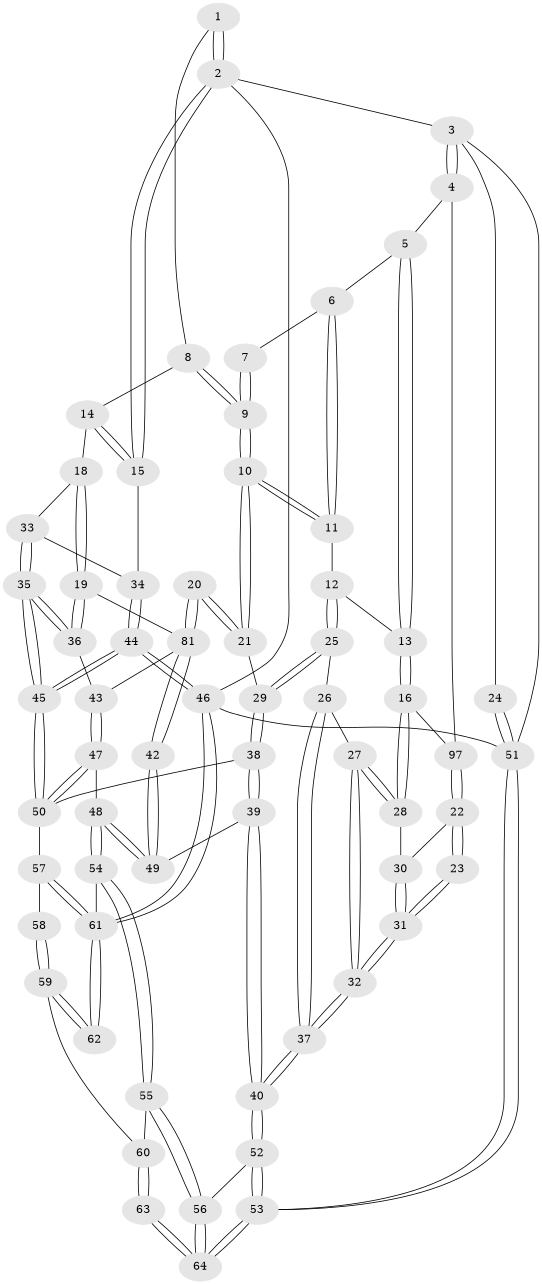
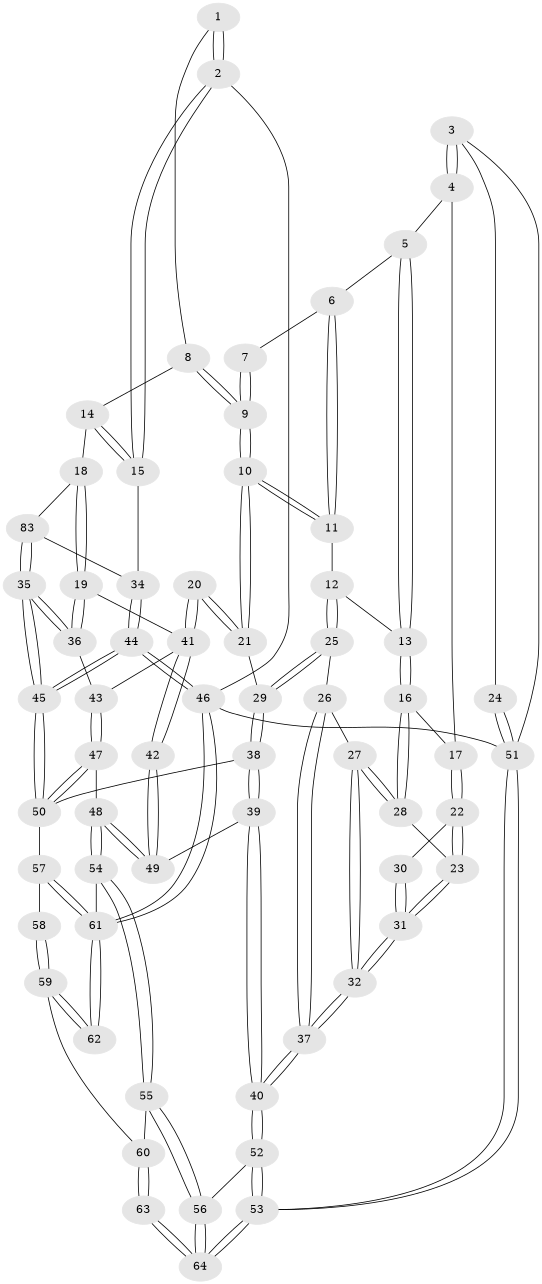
edge "2" -- "3": removed
node "33": label "33" -> "83"
node "81": label "81" -> "41"
node "97": label "97" -> "17"
edge "28" -- "30": now "28" -- "23"
